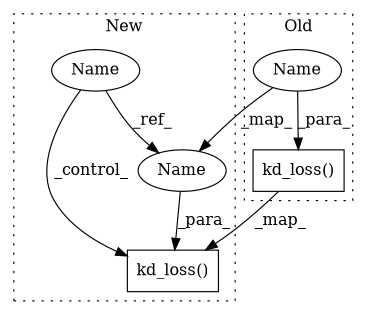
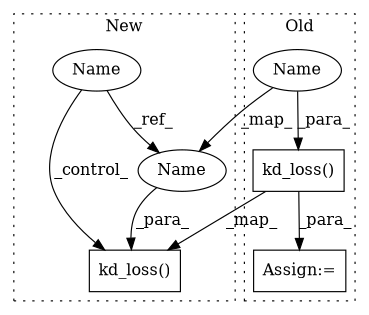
node "Assign:=": added
